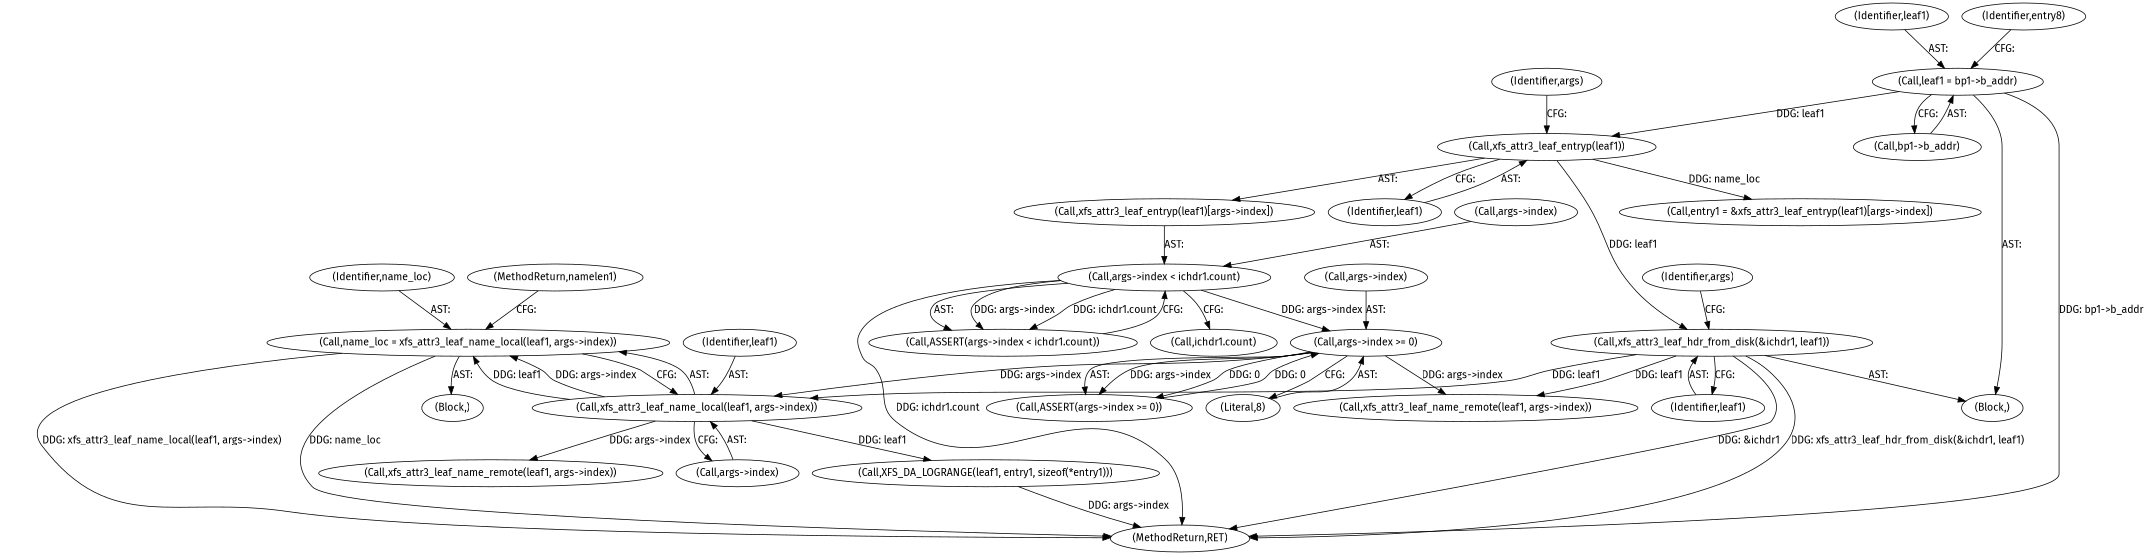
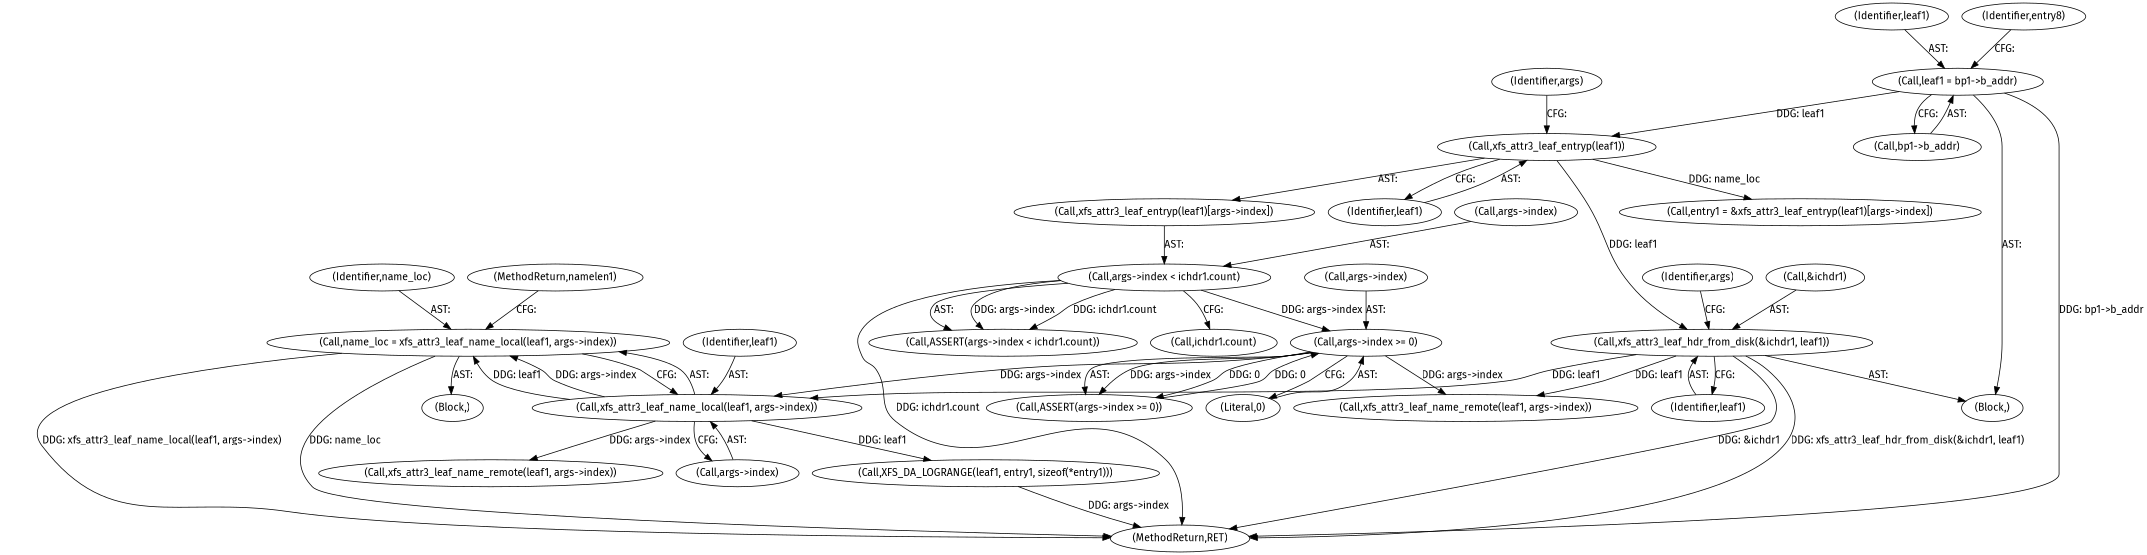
node "(Call,&ichdr1)": added
edge "(Call,ASSERT(args->index < ichdr1.count))" -> "(Call,args->index < ichdr1.count)": removed, label "CFG:"
node "(Literal,8)": label "(Literal,8)" -> "(Literal,0)"
